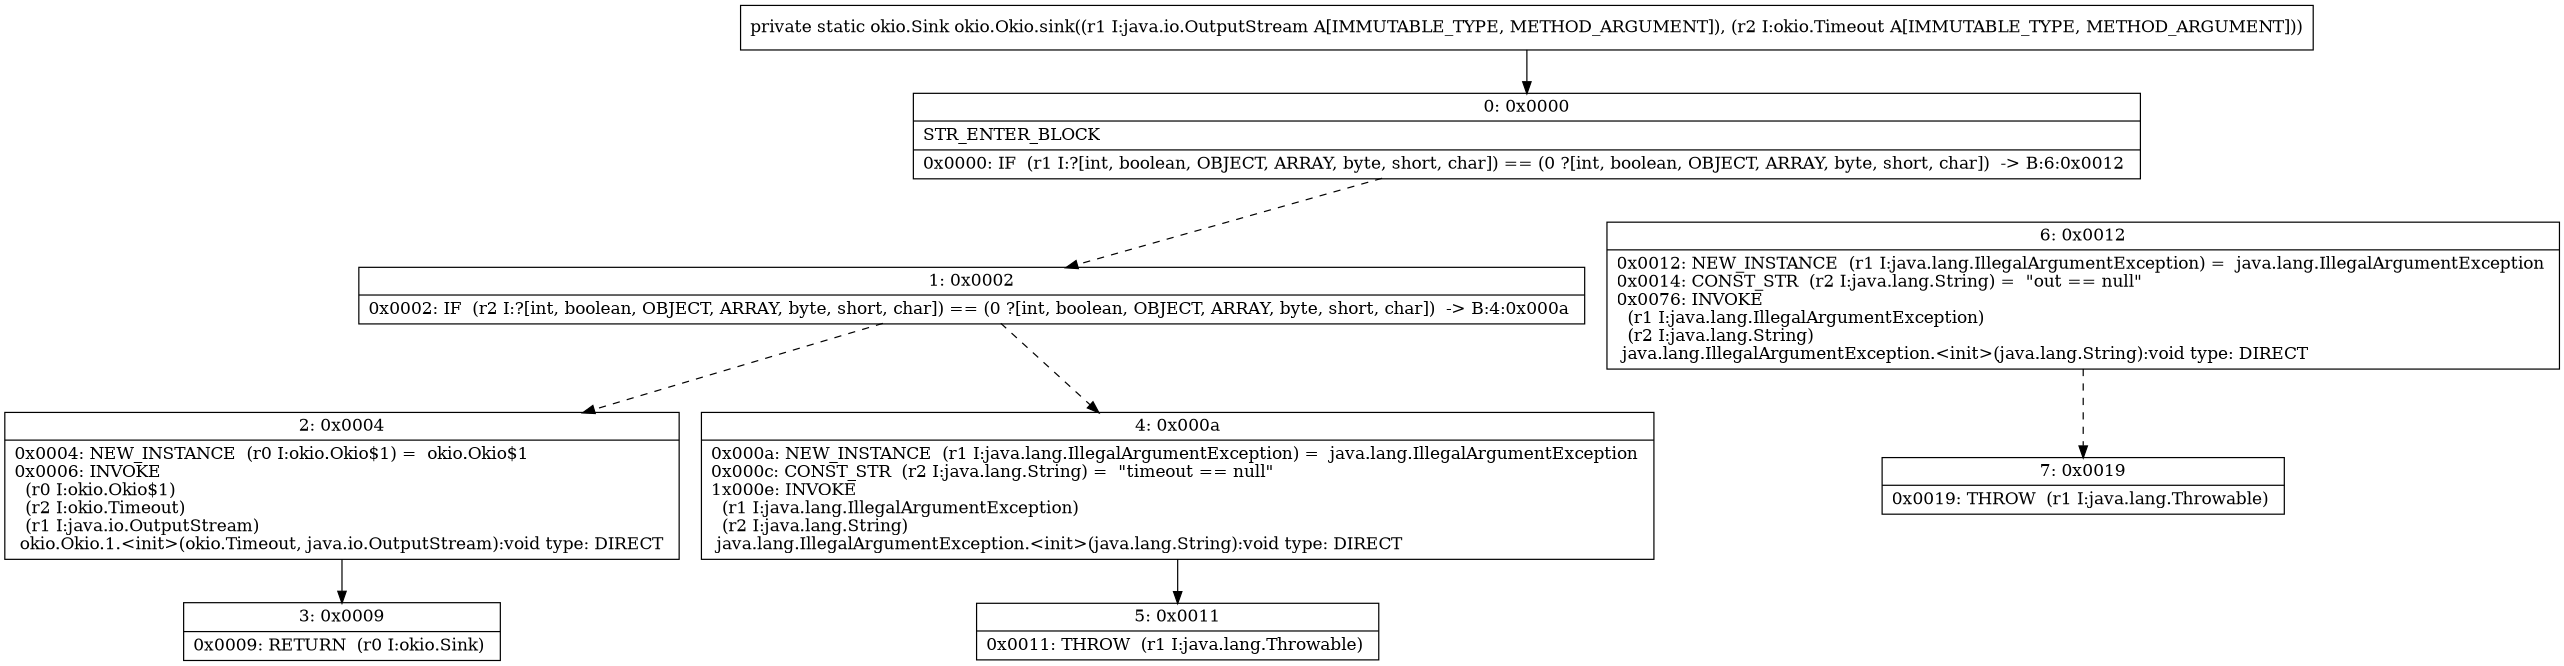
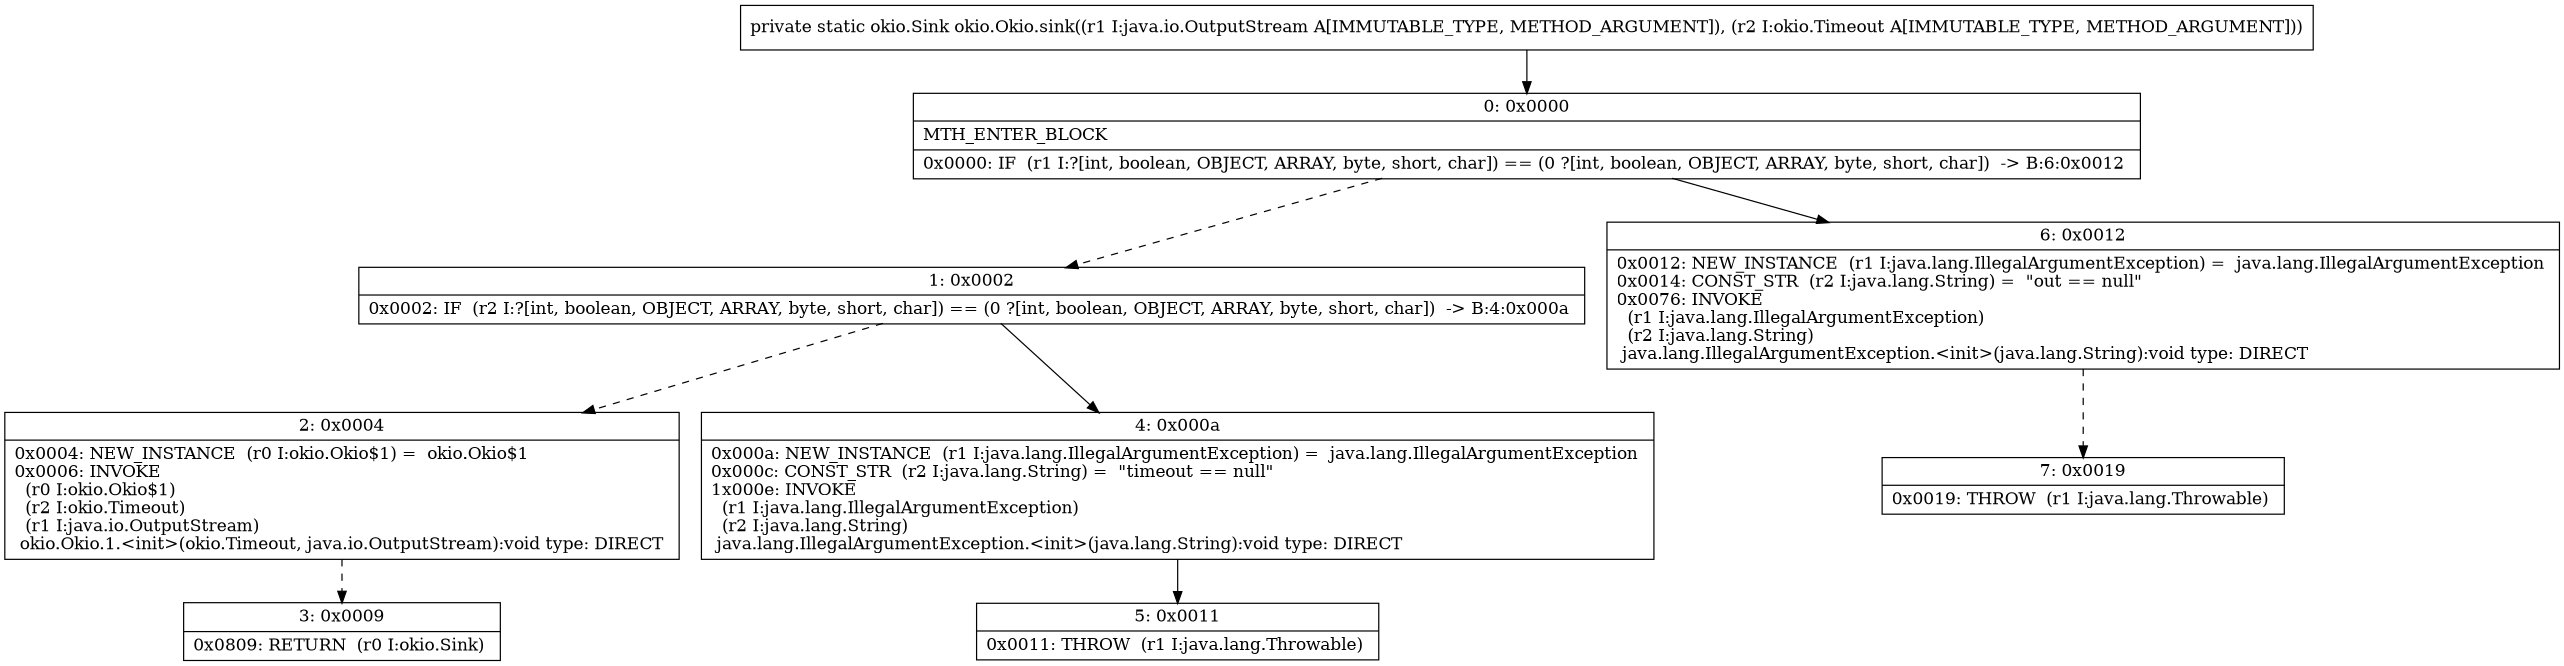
node "0: 0x0000": text "STR_ENTER_BLOCK" -> "MTH_ENTER_BLOCK"
edge "0: 0x0000" -> "6: 0x0012": added
edge "1: 0x0002" -> "4: 0x000a": style dashed -> solid
edge "2: 0x0004" -> "3: 0x0009": style solid -> dashed
node "3: 0x0009": text "0x0009: RETURN  (r0 I:okio.Sink)" -> "0x0809: RETURN  (r0 I:okio.Sink)"
